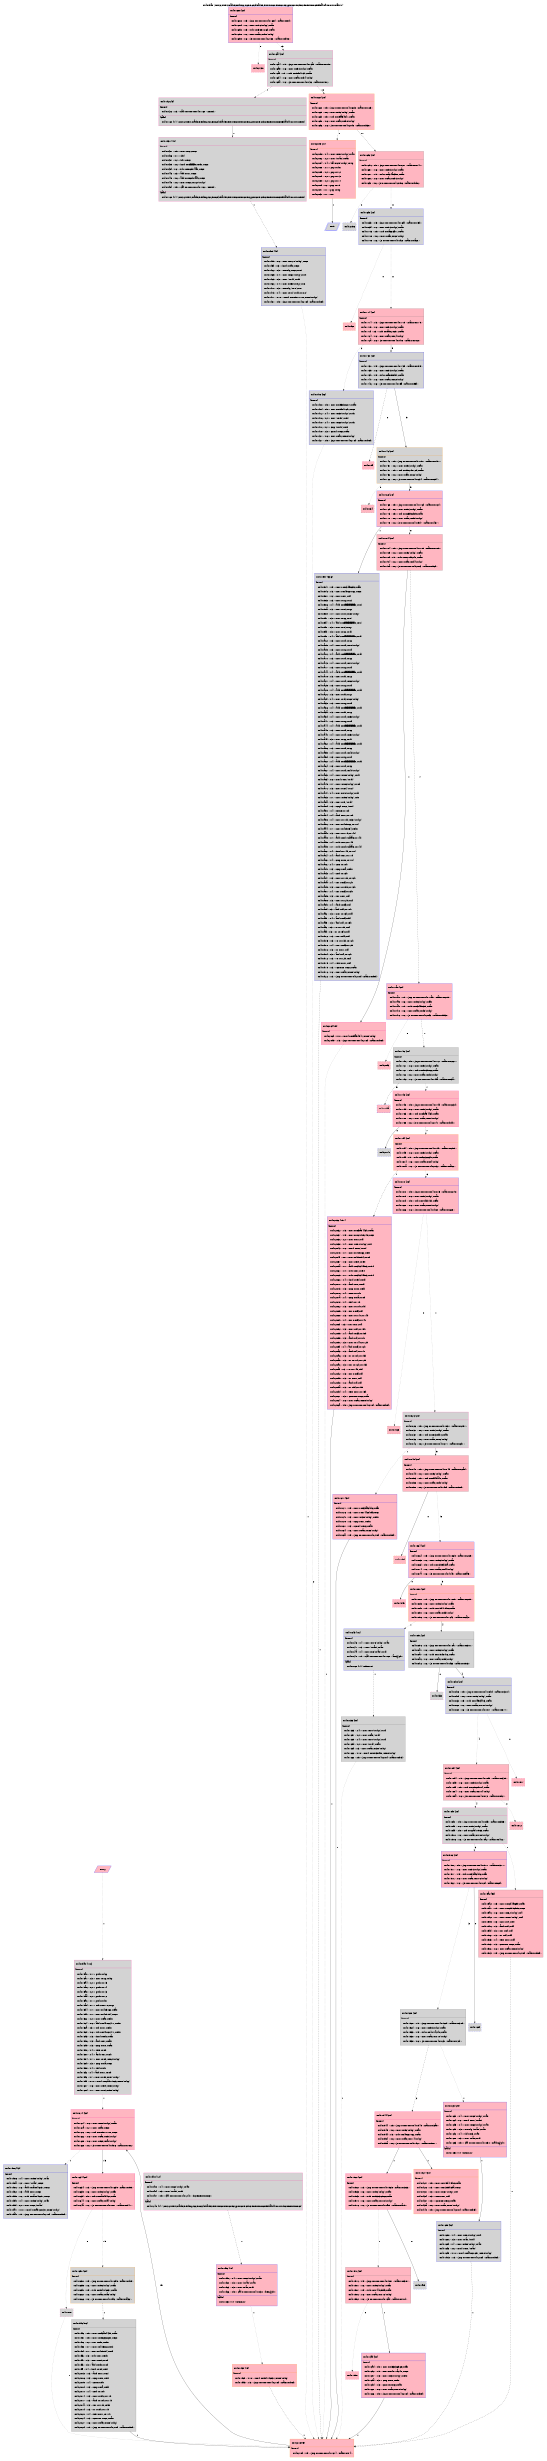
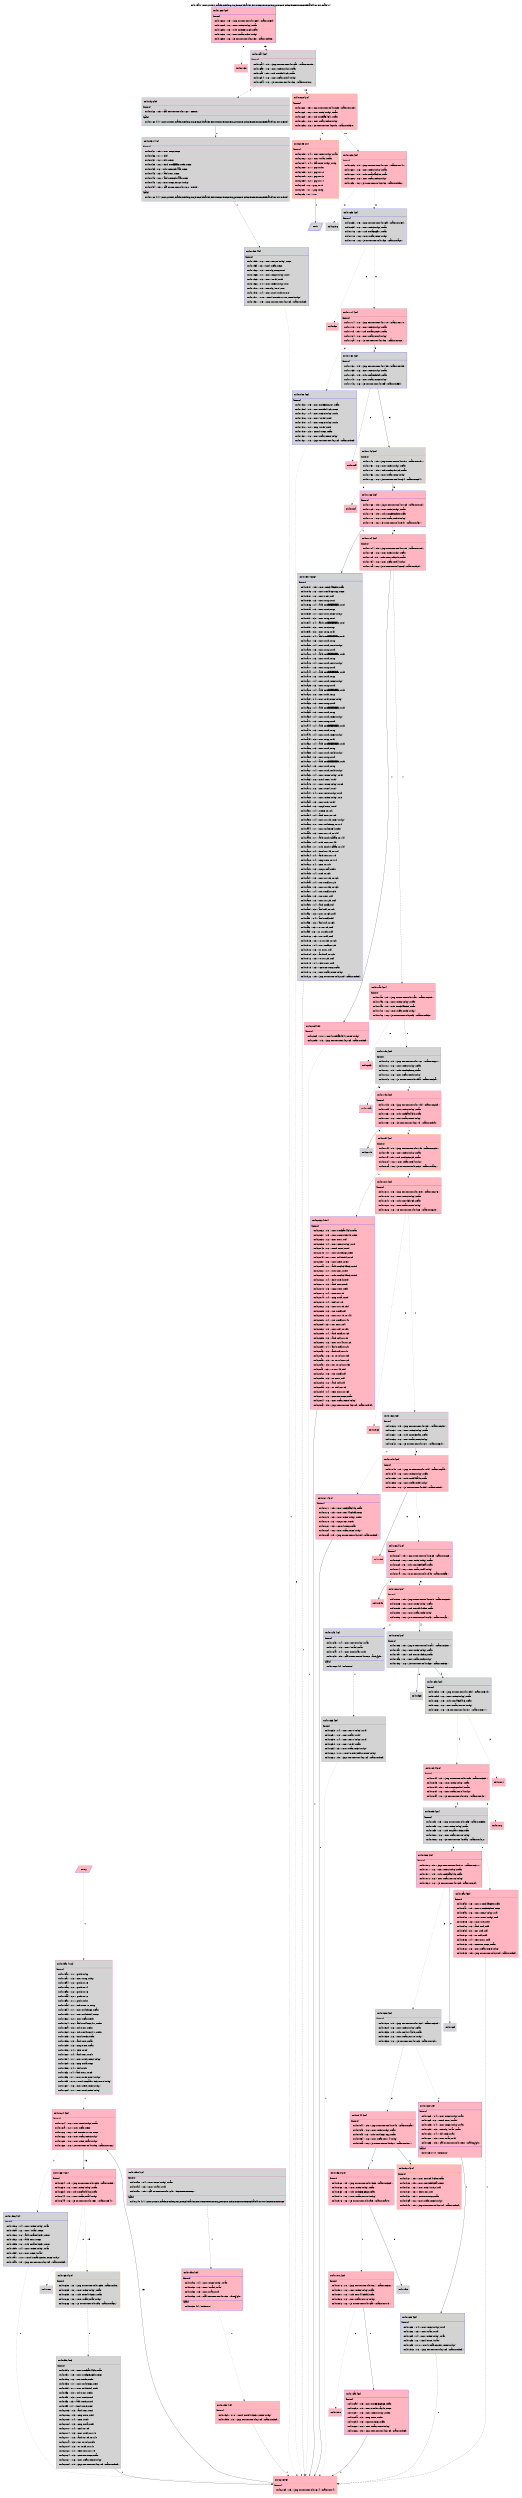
edge "0x401ee1" -> "0x40218f [5]": now "0x401d86 [42]" -> "0x40218f [5]"
